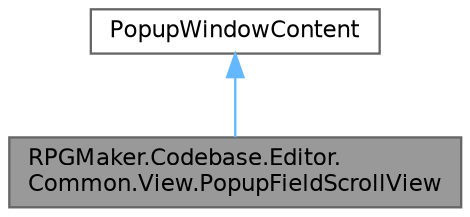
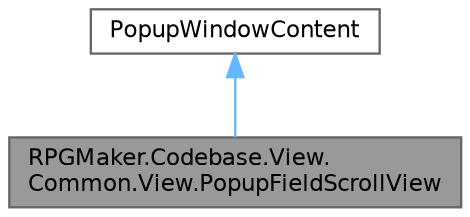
node "RPGMaker.Codebase.Editor. Common.View.PopupFieldScrollView": label "RPGMaker.Codebase.Editor. Common.View.PopupFieldScrollView" -> "RPGMaker.Codebase.View. Common.View.PopupFieldScrollView"
